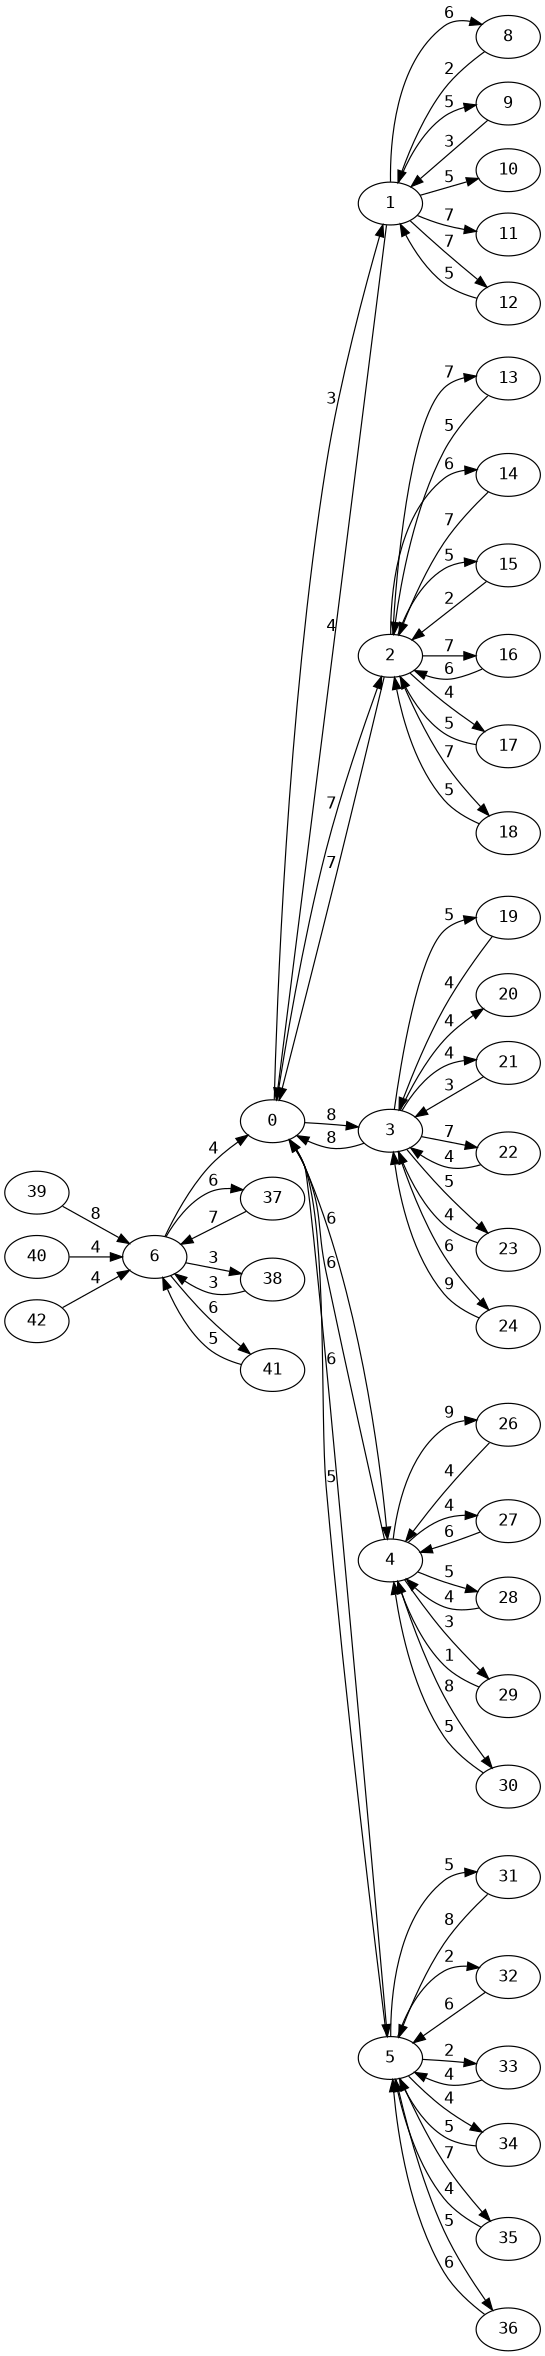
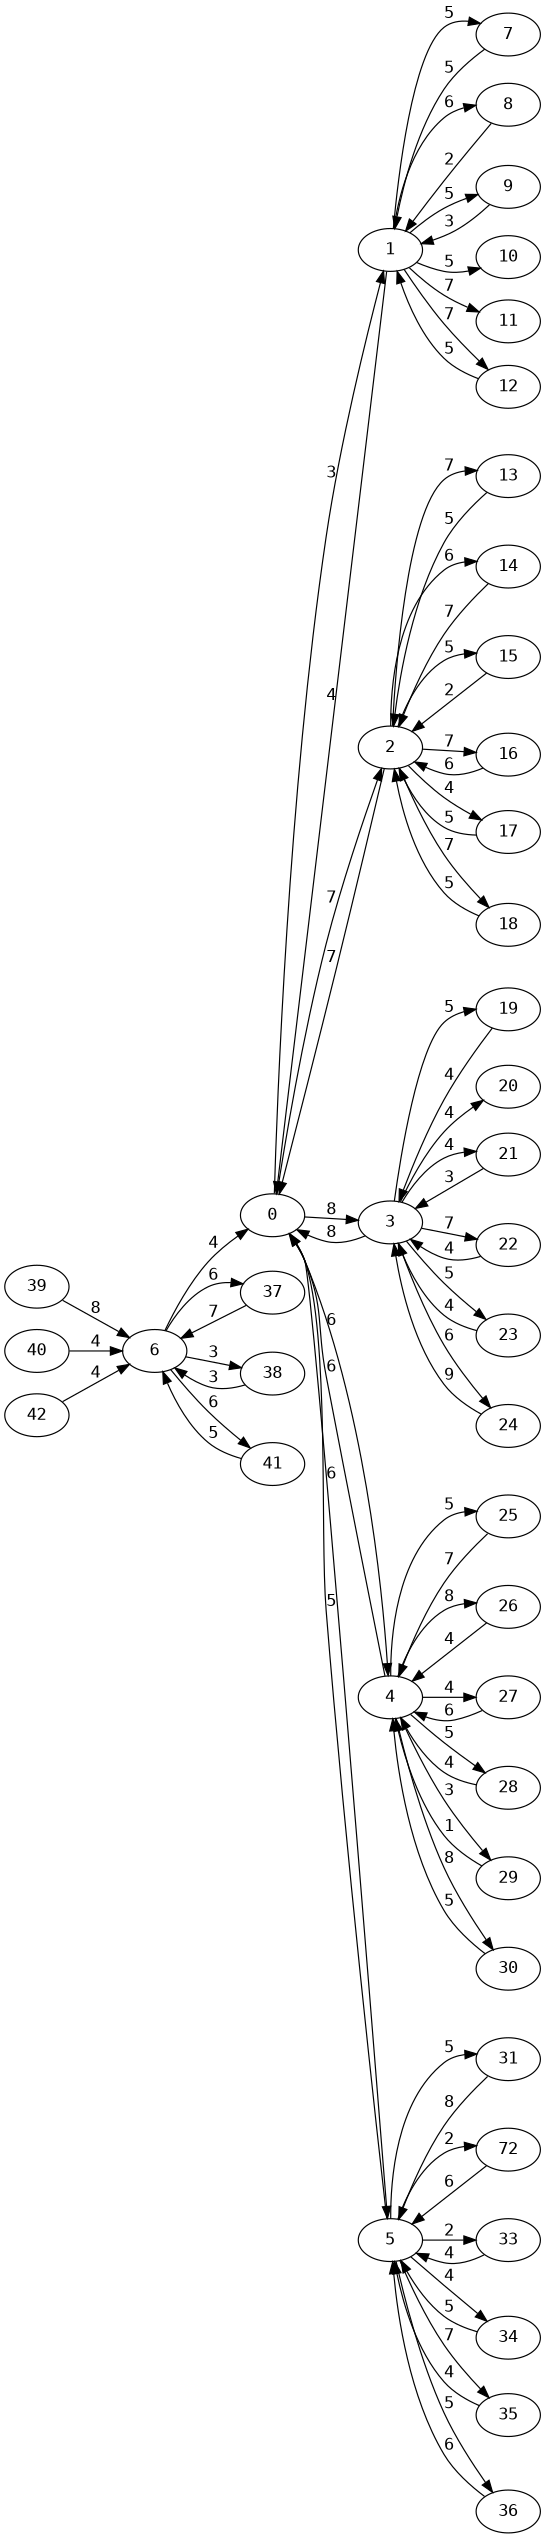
node "7": added
edge "4" -> "26": label "9" -> "8"
node "25": added
node "32": label "32" -> "72"
